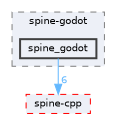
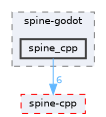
node "spine_godot": label "spine_godot" -> "spine_cpp"
